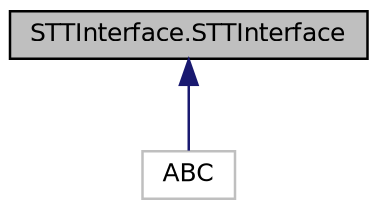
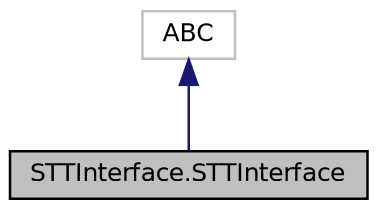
edge "ABC" -> "STTInterface.STTInterface": reversed
